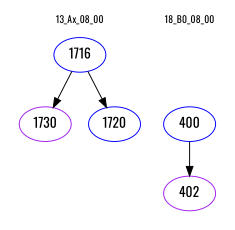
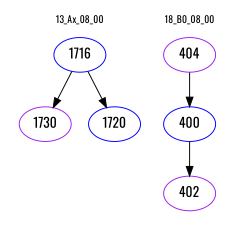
node "404": added
